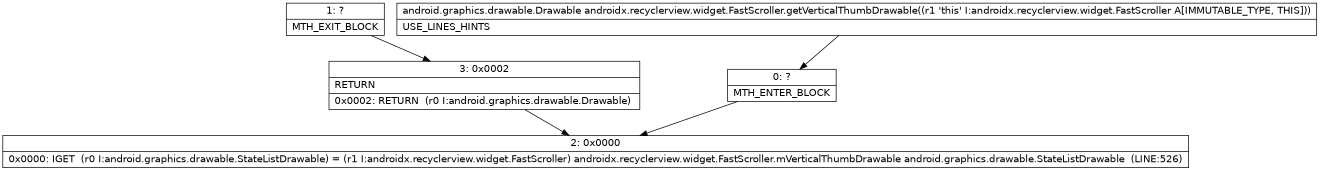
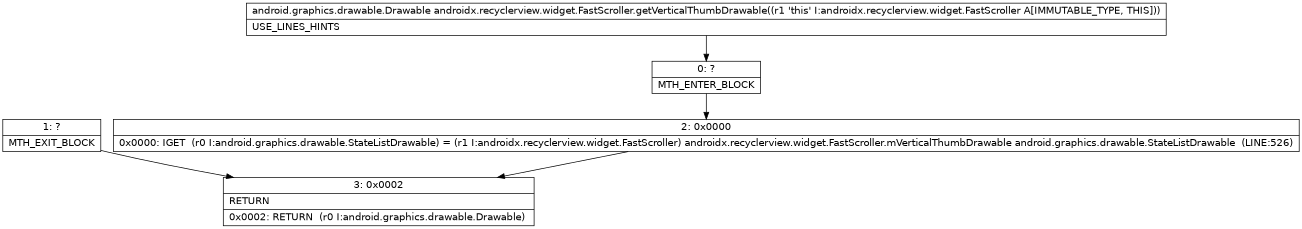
edge "3: 0x0002" -> "2: 0x0000": reversed
